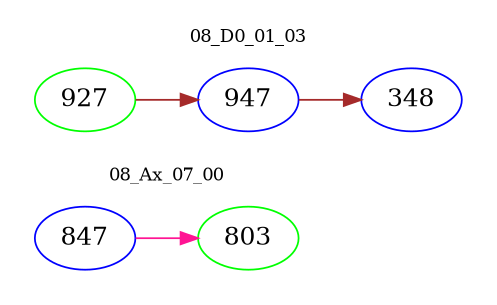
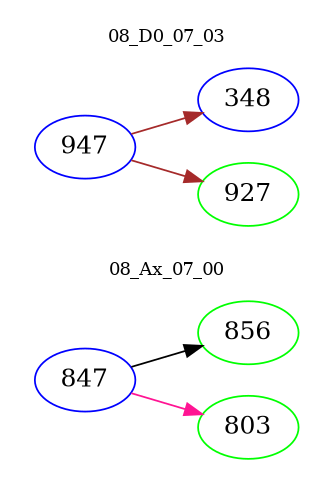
cluster "08_D0_01_03": label "08_D0_01_03" -> "08_D0_07_03"
edge "927" -> "947": reversed
node "856": added
